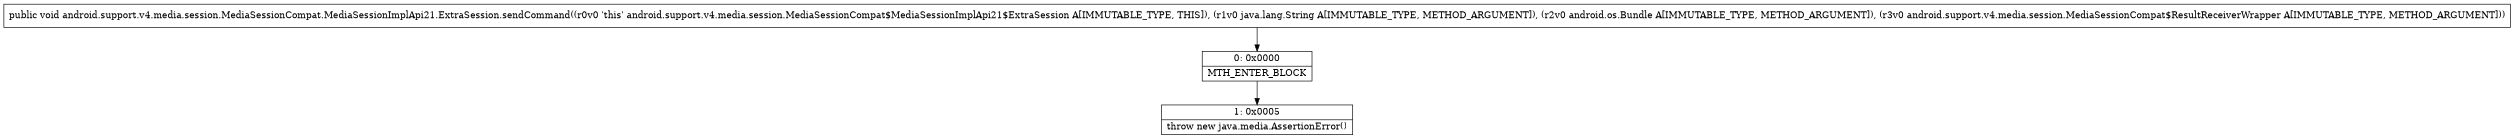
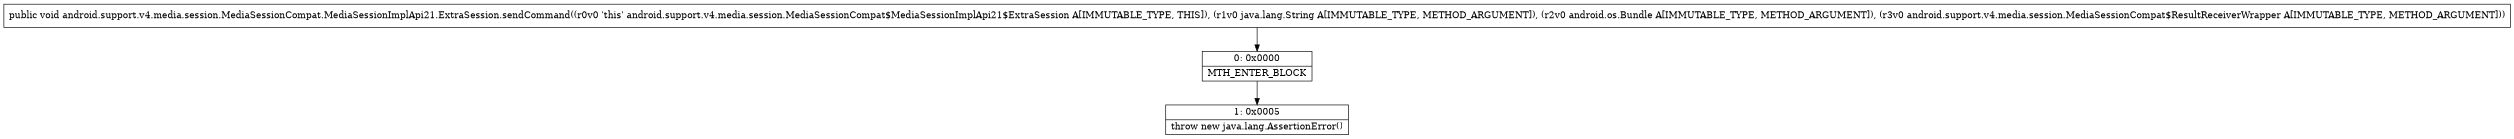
node "1: 0x0005": text "throw new java.media.AssertionError()" -> "throw new java.lang.AssertionError()"
